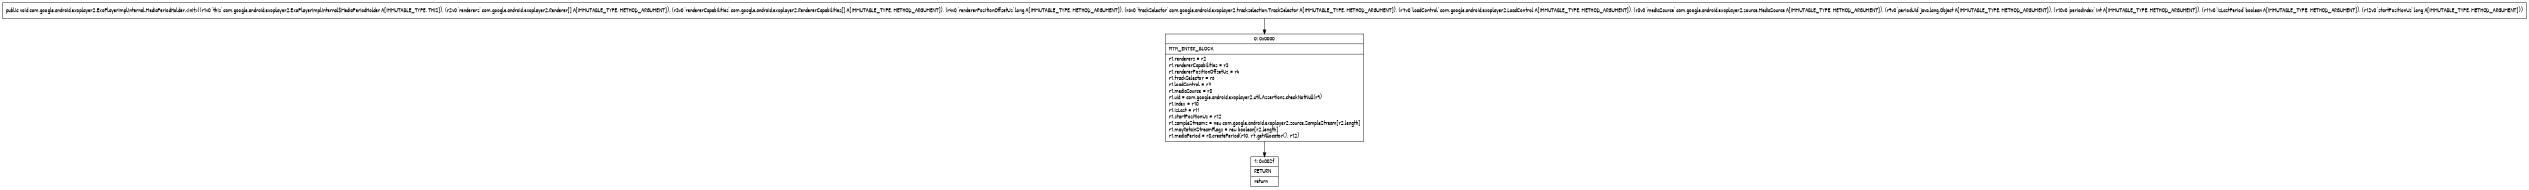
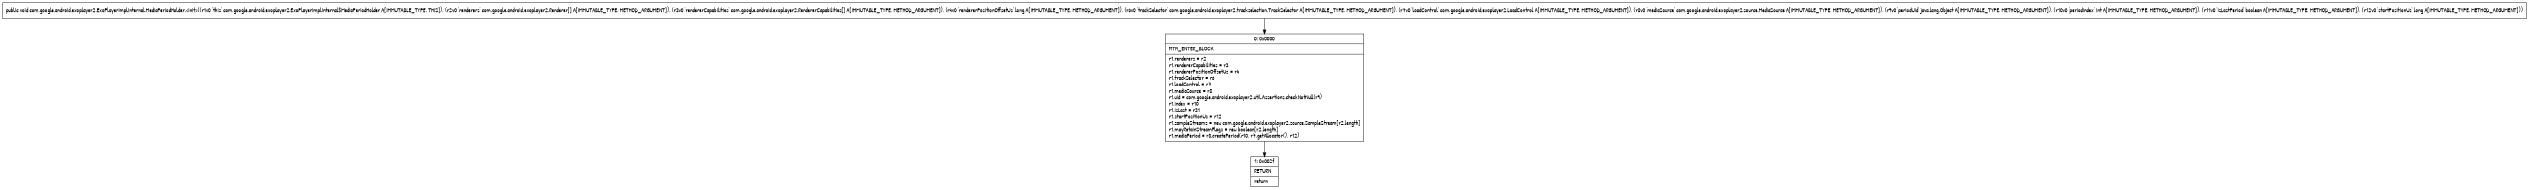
node "0: 0x0000": text "r1.isLast = r11" -> "r1.isLast = r31"
